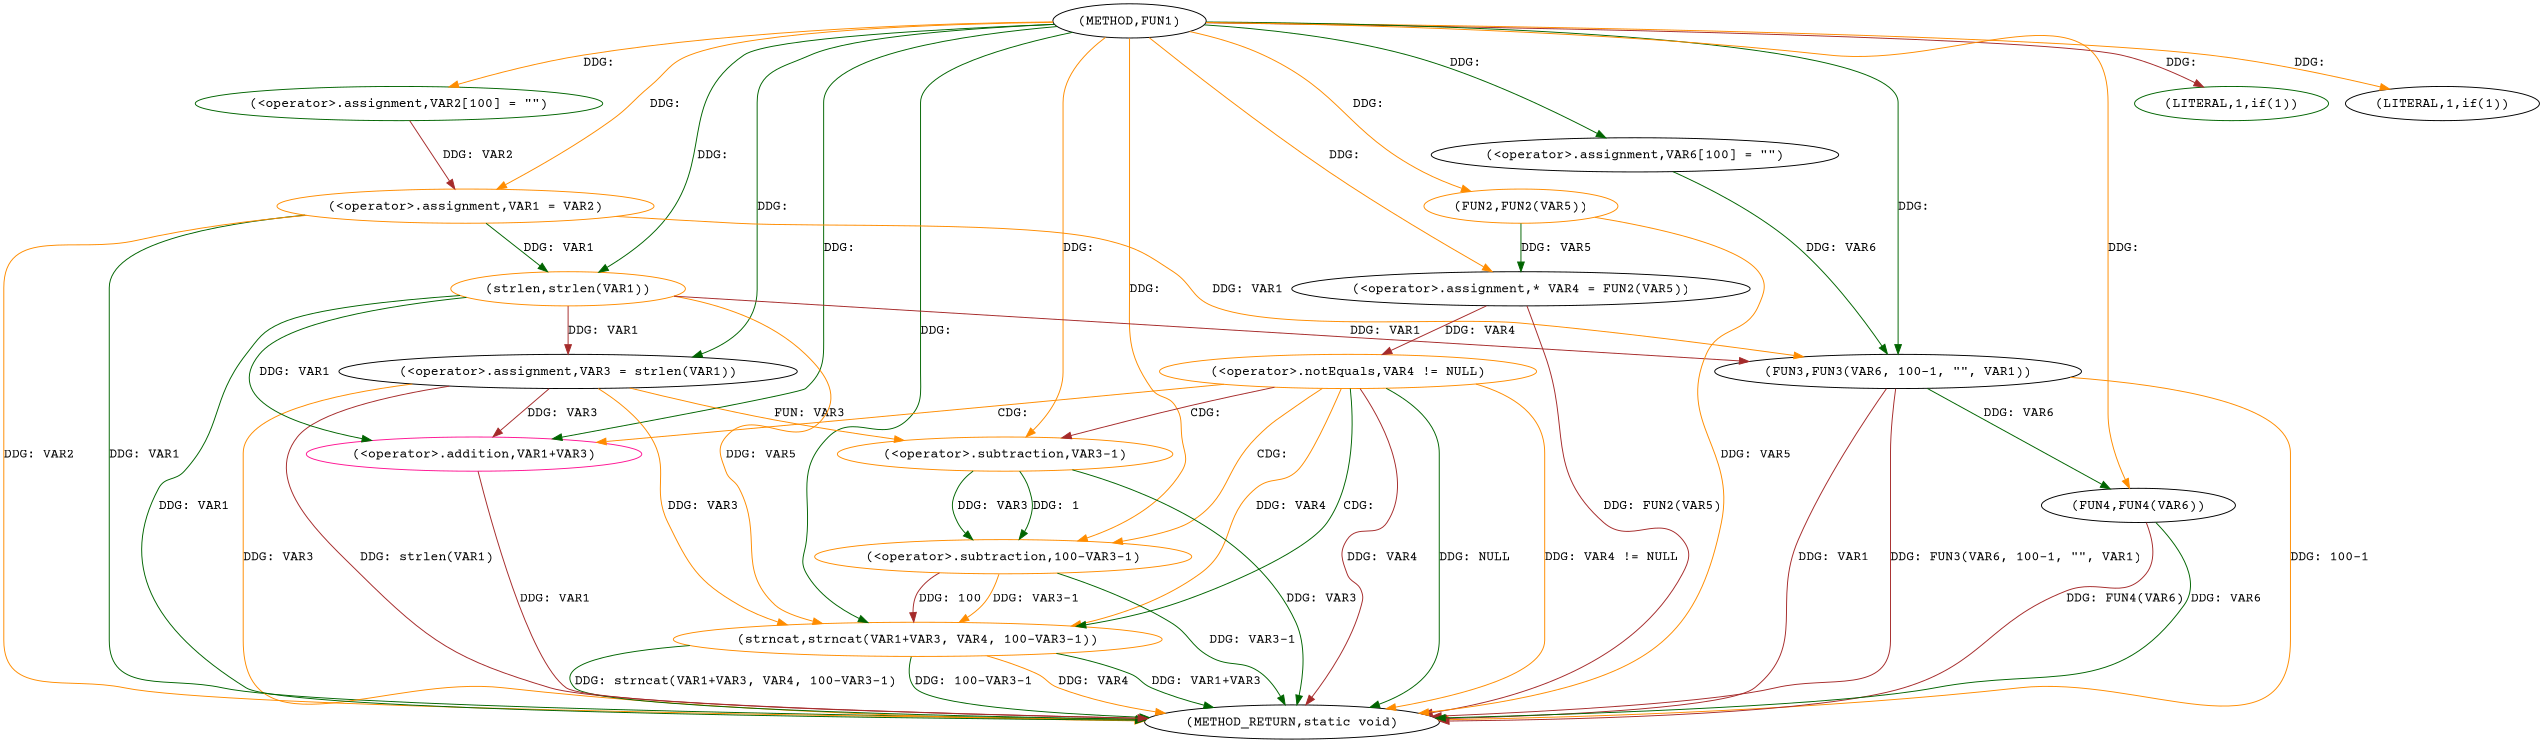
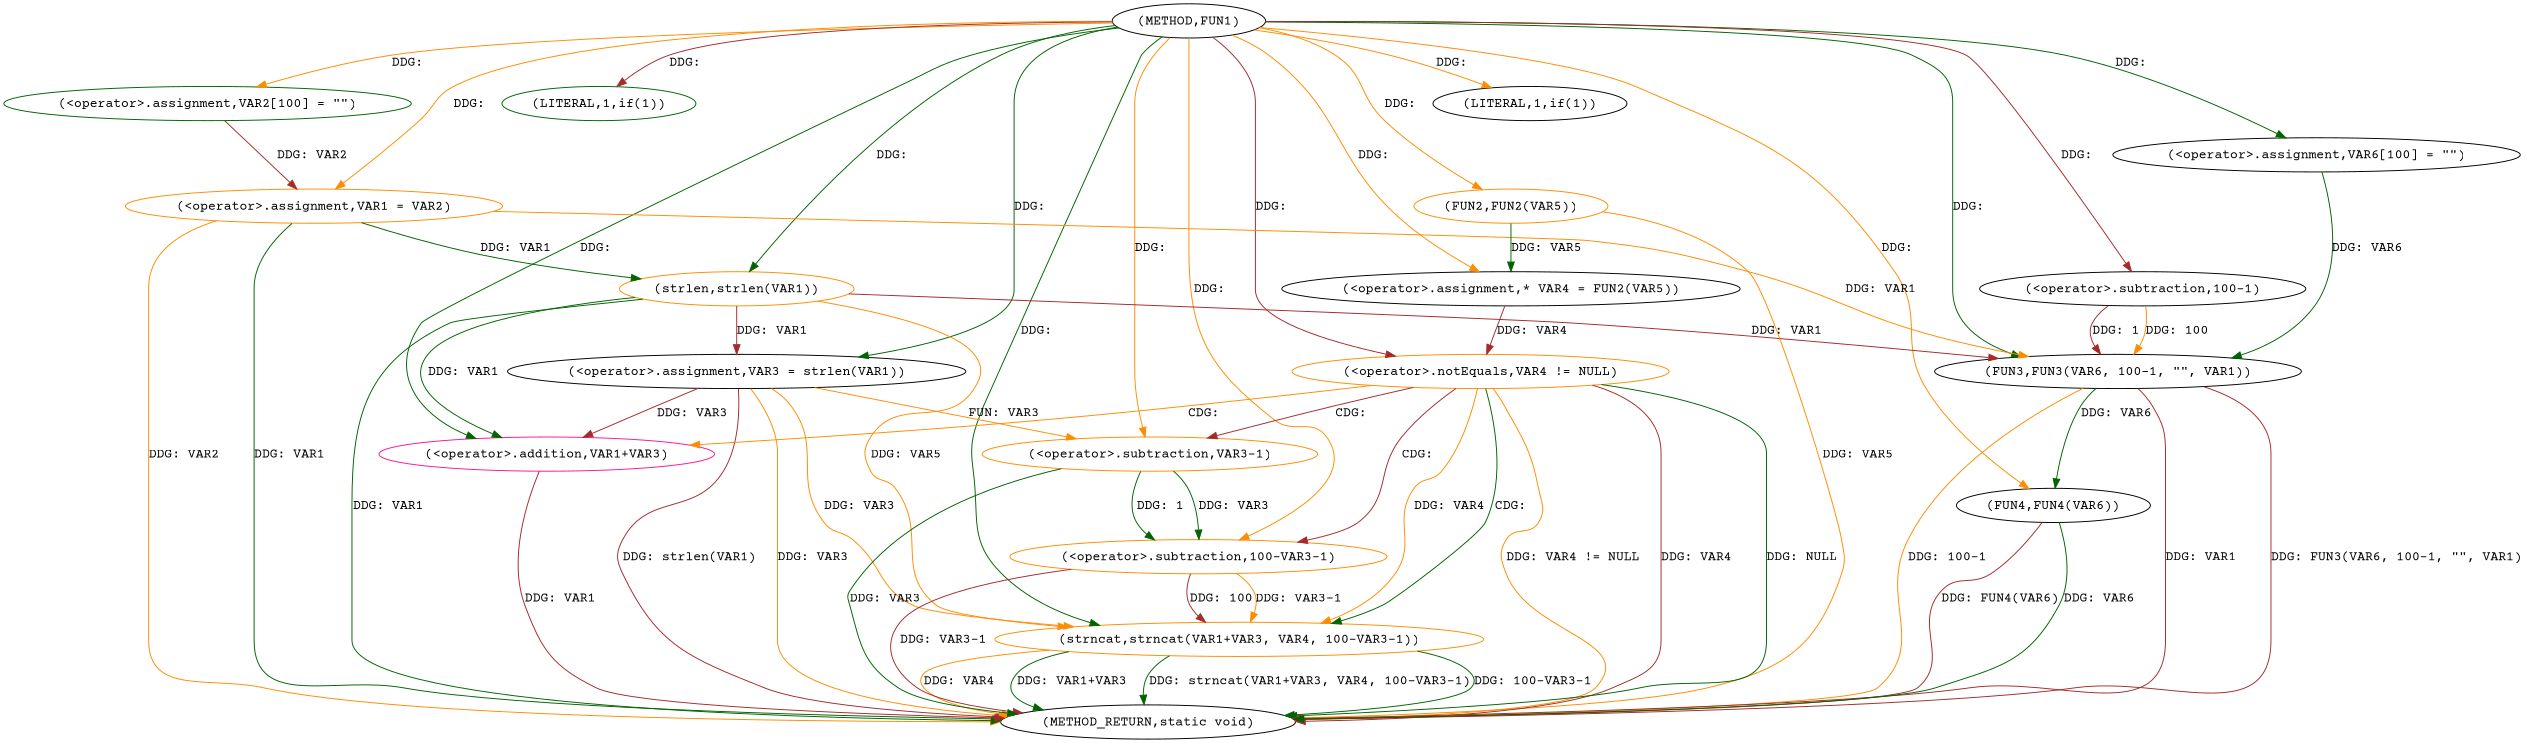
edge "(METHOD,FUN1)" -> "(<operator>.notEquals,VAR4 != NULL)": added, label "DDG:"
node "(<operator>.subtraction,100-1)": added
edge "(<operator>.notEquals,VAR4 != NULL)" -> "(<operator>.subtraction,100-VAR3-1)": color darkorange -> brown
edge "(<operator>.assignment,* VAR4 = FUN2(VAR5))" -> "(METHOD_RETURN,static void)": removed, label "DDG: FUN2(VAR5)"
edge "(<operator>.subtraction,100-VAR3-1)" -> "(METHOD_RETURN,static void)": color darkgreen -> brown
